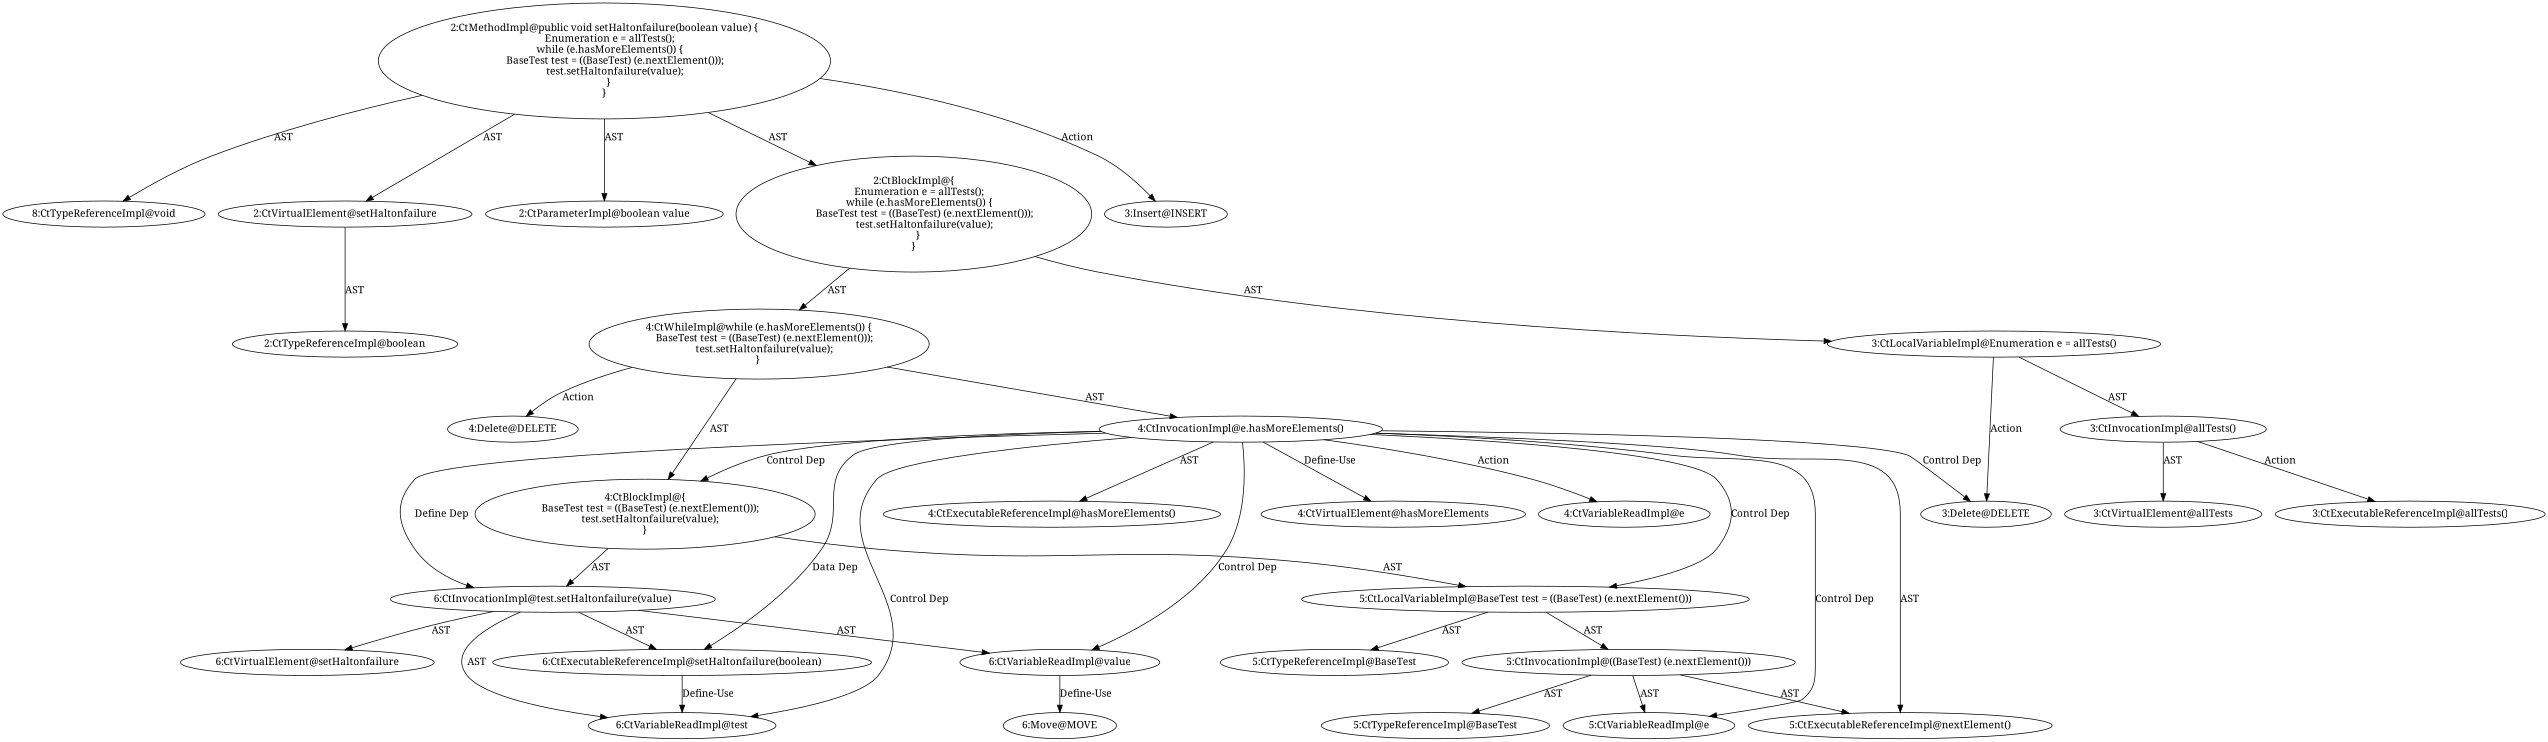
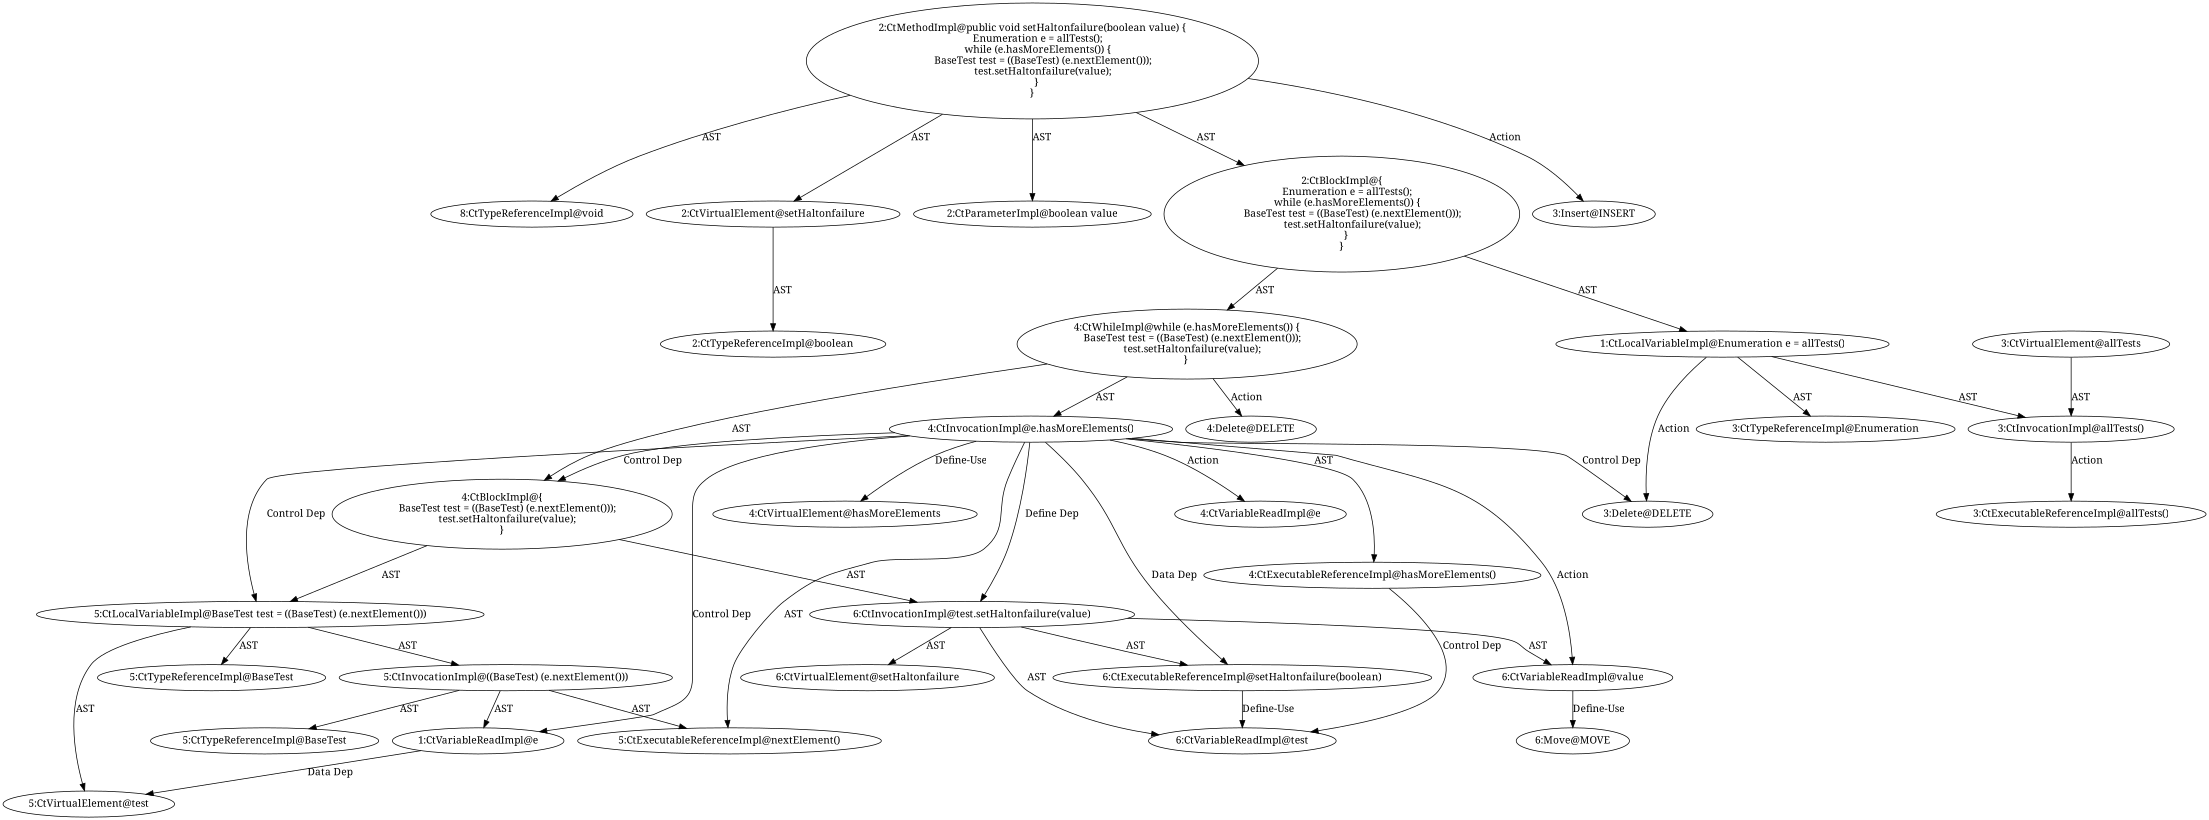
node "3:CtLocalVariableImpl@Enumeration e = allTests()": label "3:CtLocalVariableImpl@Enumeration e = allTests()" -> "1:CtLocalVariableImpl@Enumeration e = allTests()"
node "3:CtTypeReferenceImpl@Enumeration": added
edge "3:CtInvocationImpl@allTests()" -> "3:CtVirtualElement@allTests": reversed
edge "4:CtInvocationImpl@e.hasMoreElements()" -> "6:CtVariableReadImpl@test": now "4:CtExecutableReferenceImpl@hasMoreElements()" -> "6:CtVariableReadImpl@test"
edge "4:CtInvocationImpl@e.hasMoreElements()" -> "6:CtVariableReadImpl@value": label "Control Dep" -> "Action"
node "5:CtVariableReadImpl@e": label "5:CtVariableReadImpl@e" -> "1:CtVariableReadImpl@e"
node "5:CtVirtualElement@test": added
